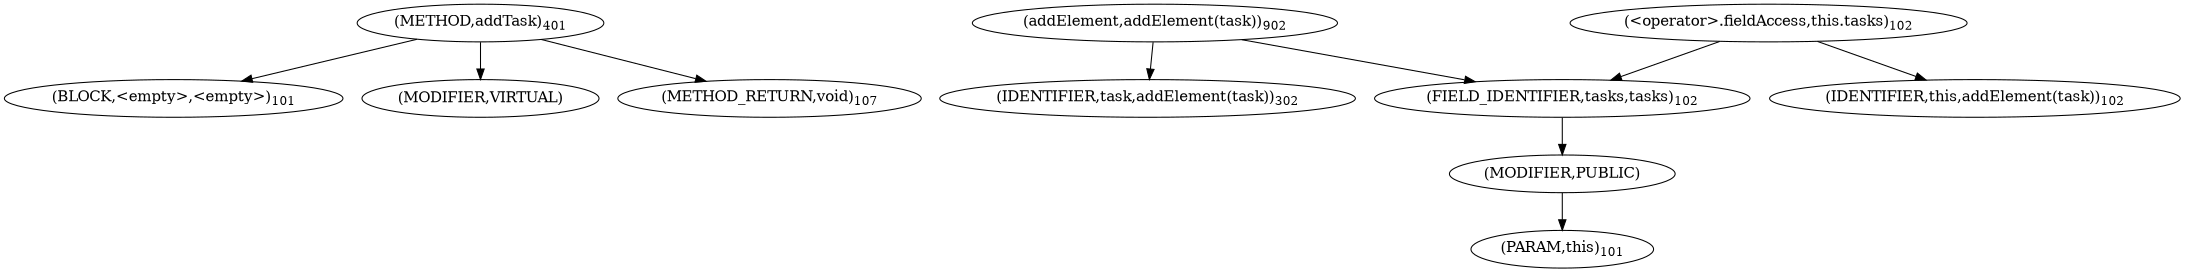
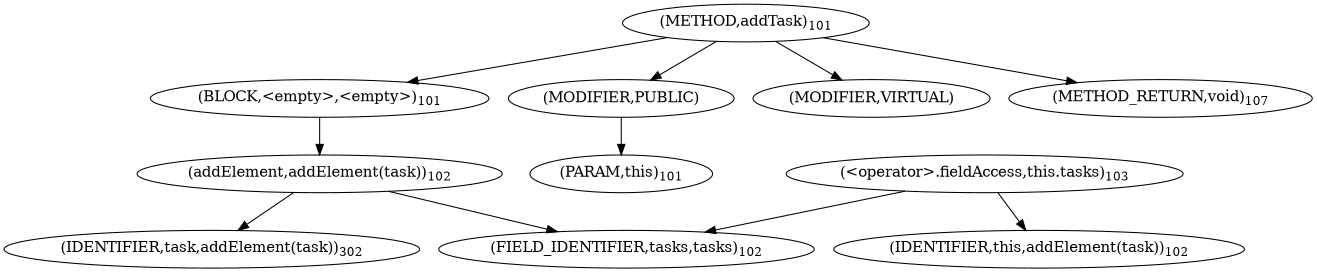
node "(METHOD,addTask)": text "401" -> "101"
node "(addElement,addElement(task))": text "902" -> "102"
node "(<operator>.fieldAccess,this.tasks)": text "102" -> "103"
edge "(BLOCK,<empty>,<empty>)" -> "(addElement,addElement(task))": added
edge "(FIELD_IDENTIFIER,tasks,tasks)" -> "(MODIFIER,PUBLIC)": now "(METHOD,addTask)" -> "(MODIFIER,PUBLIC)"
